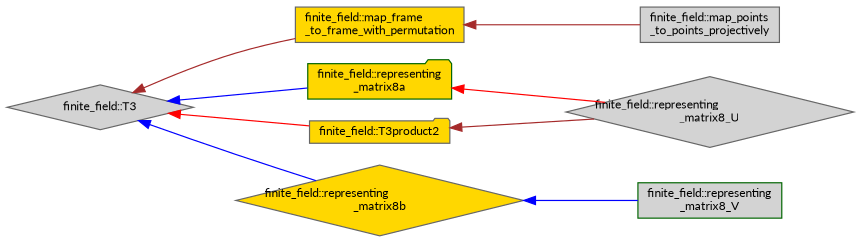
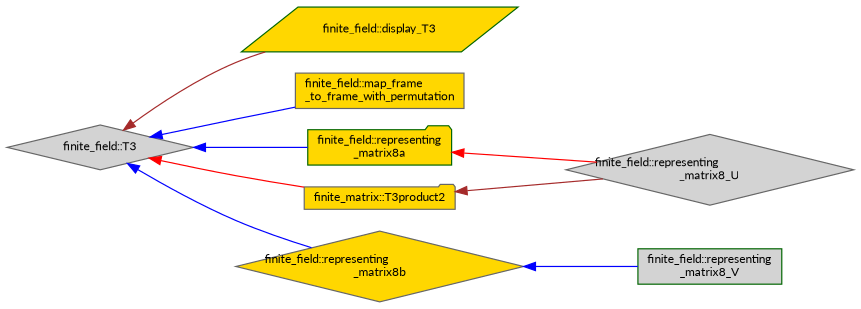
node "finite_field::map_points _to_points_projectively": removed
node "finite_field::display_T3": added
edge "finite_field::map_frame _to_frame_with_permutation" -> "finite_field::T3": color brown -> blue
node "finite_field::T3product2": label "finite_field::T3product2" -> "finite_matrix::T3product2"
